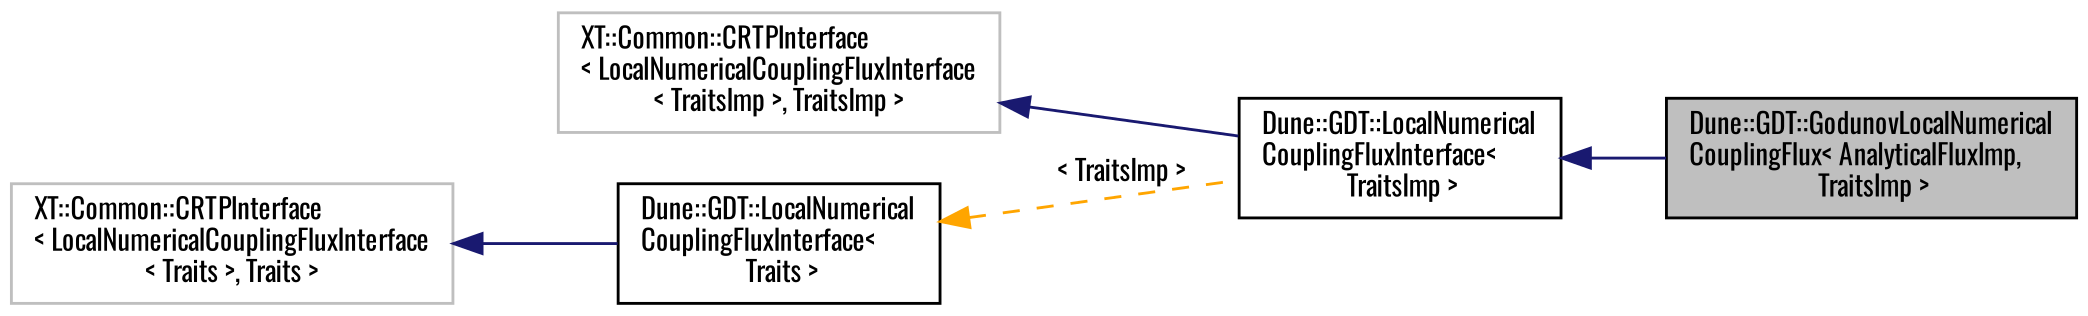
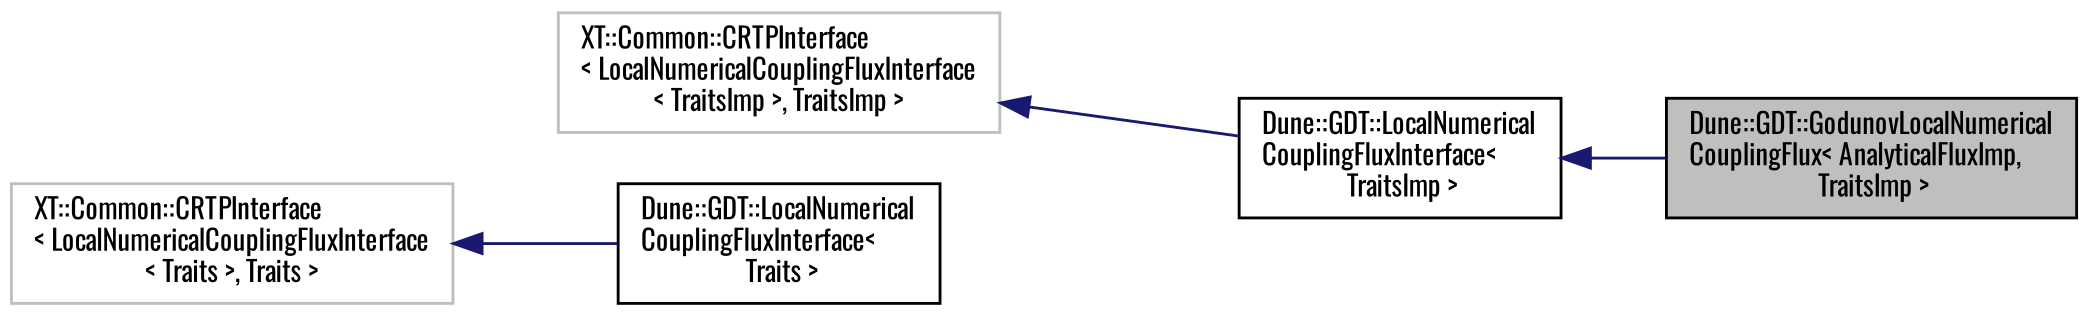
edge "Dune::GDT::LocalNumerical CouplingFluxInterface< TraitsImp >" -> "Dune::GDT::LocalNumerical CouplingFluxInterface< Traits >": removed, label "< TraitsImp >"
